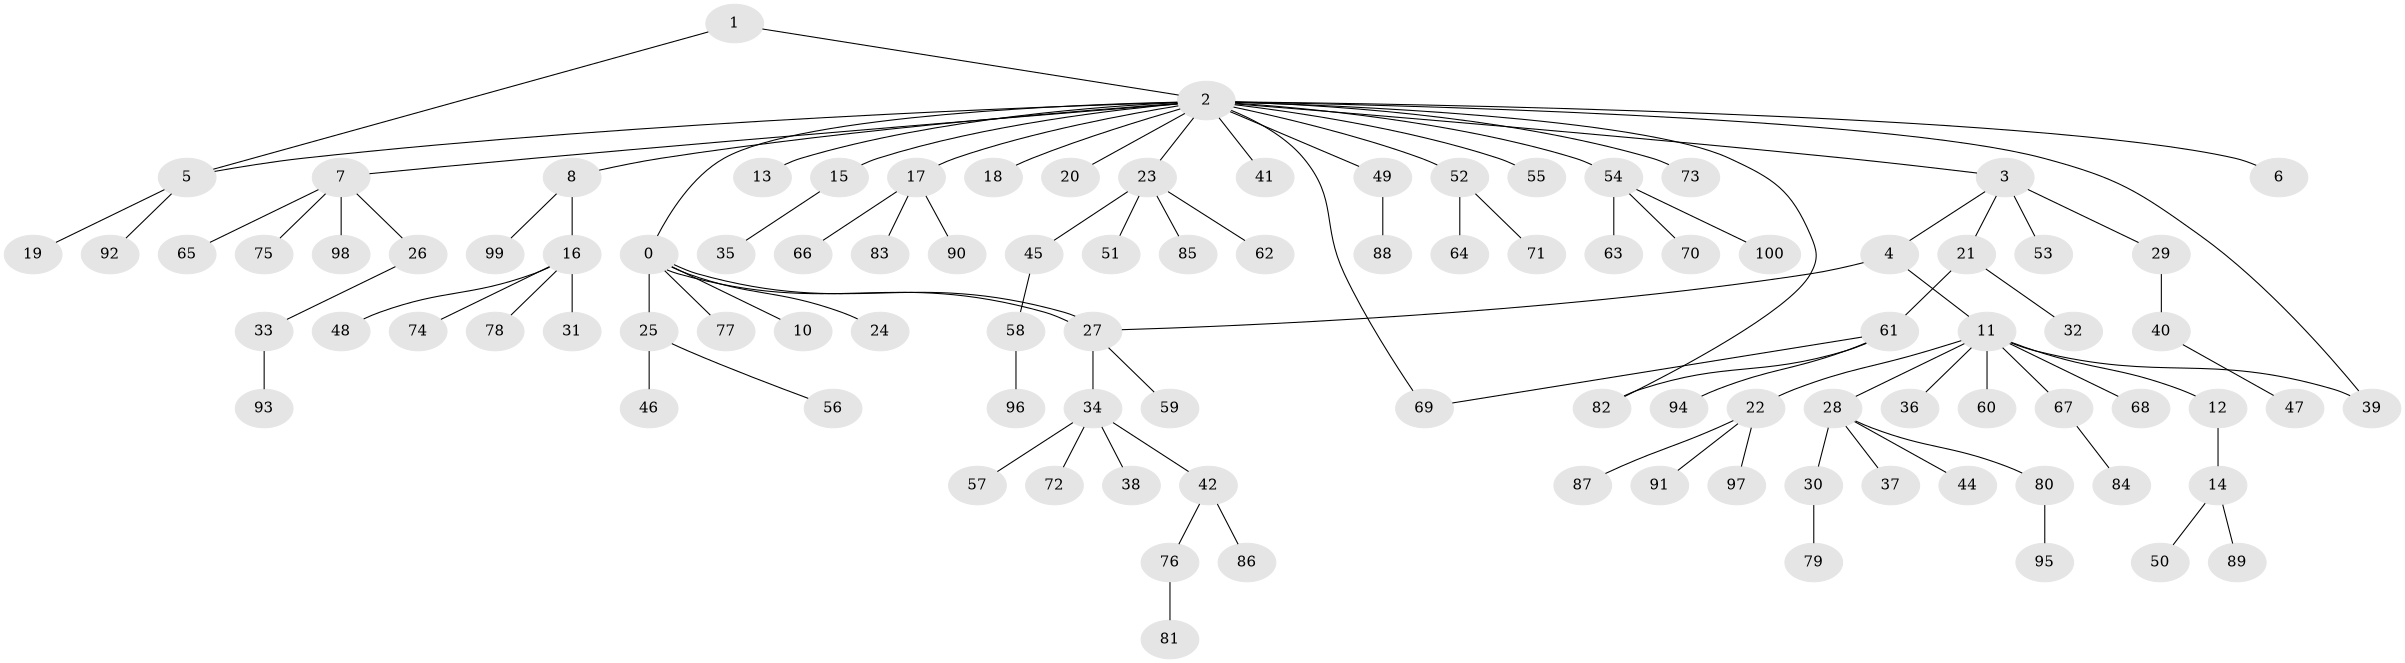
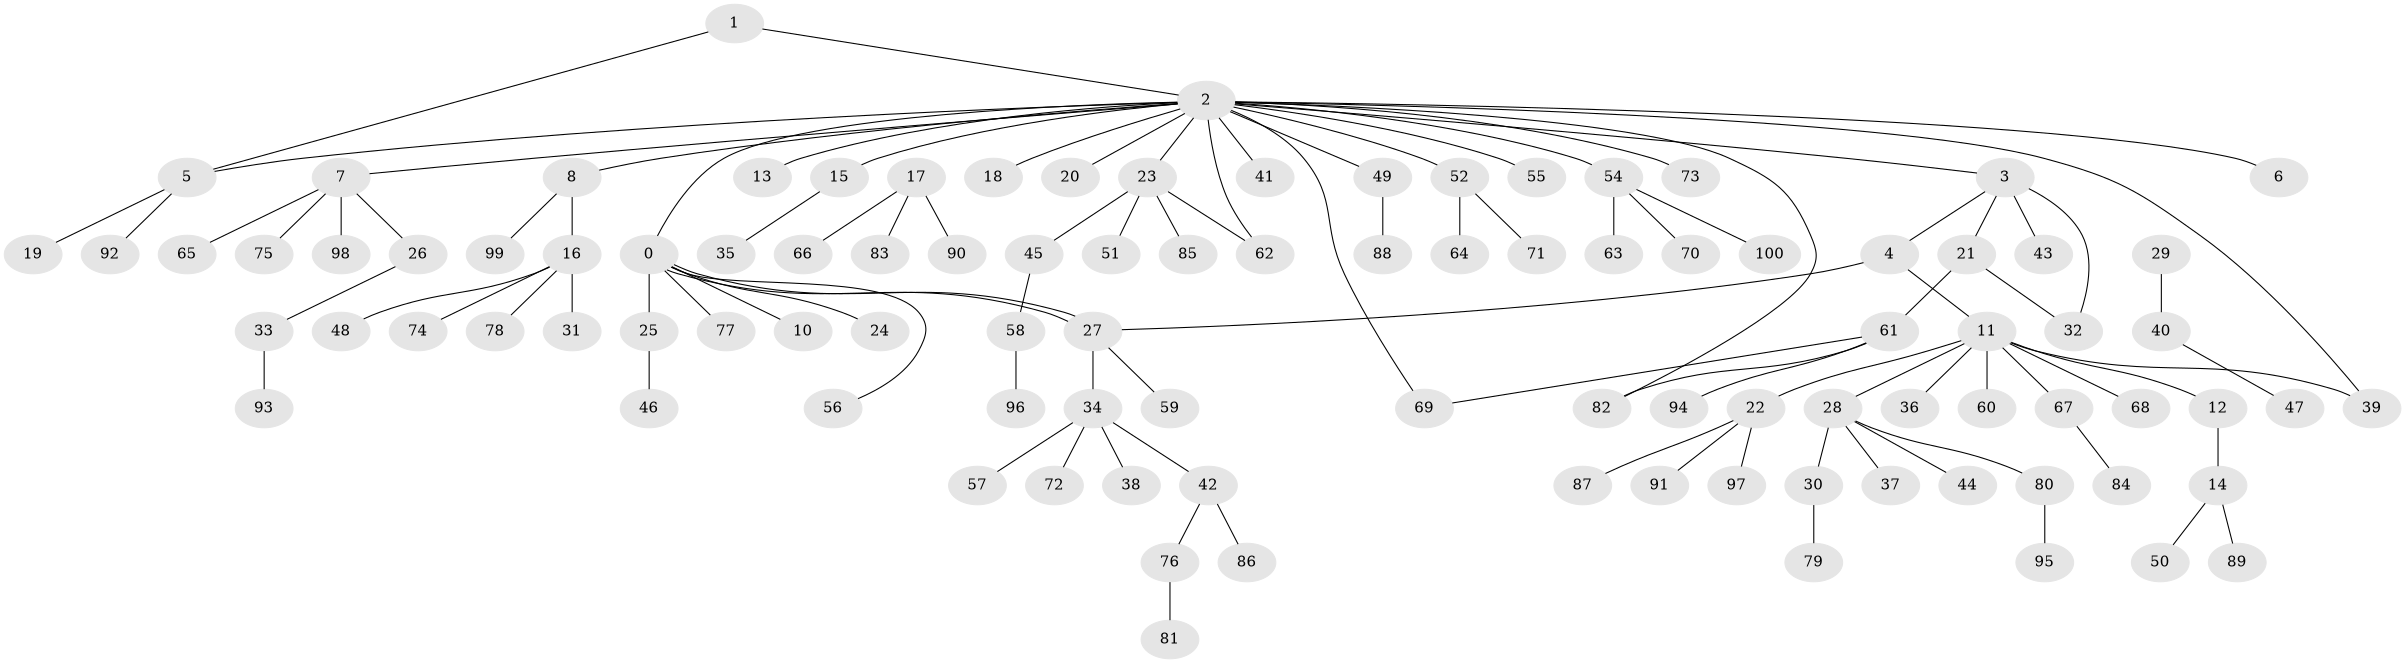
edge "2" -- "17": now "2" -- "62"
edge "3" -- "29": now "3" -- "32"
node "53": label "53" -> "43"
edge "25" -- "56": now "0" -- "56"
